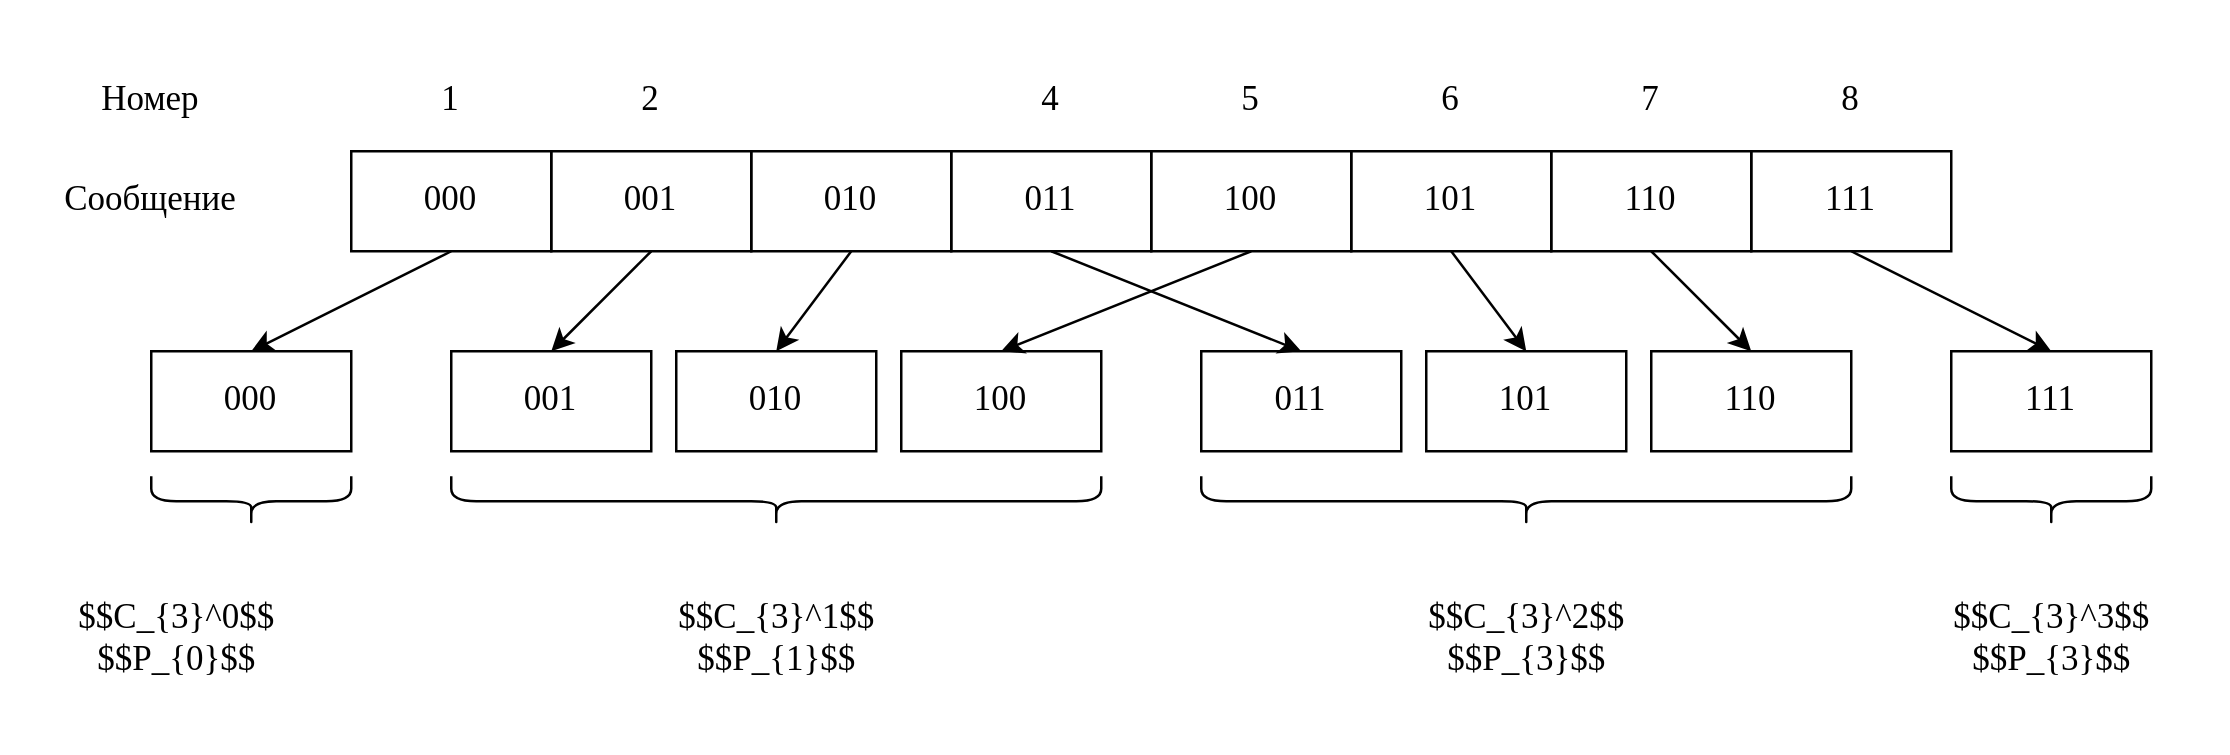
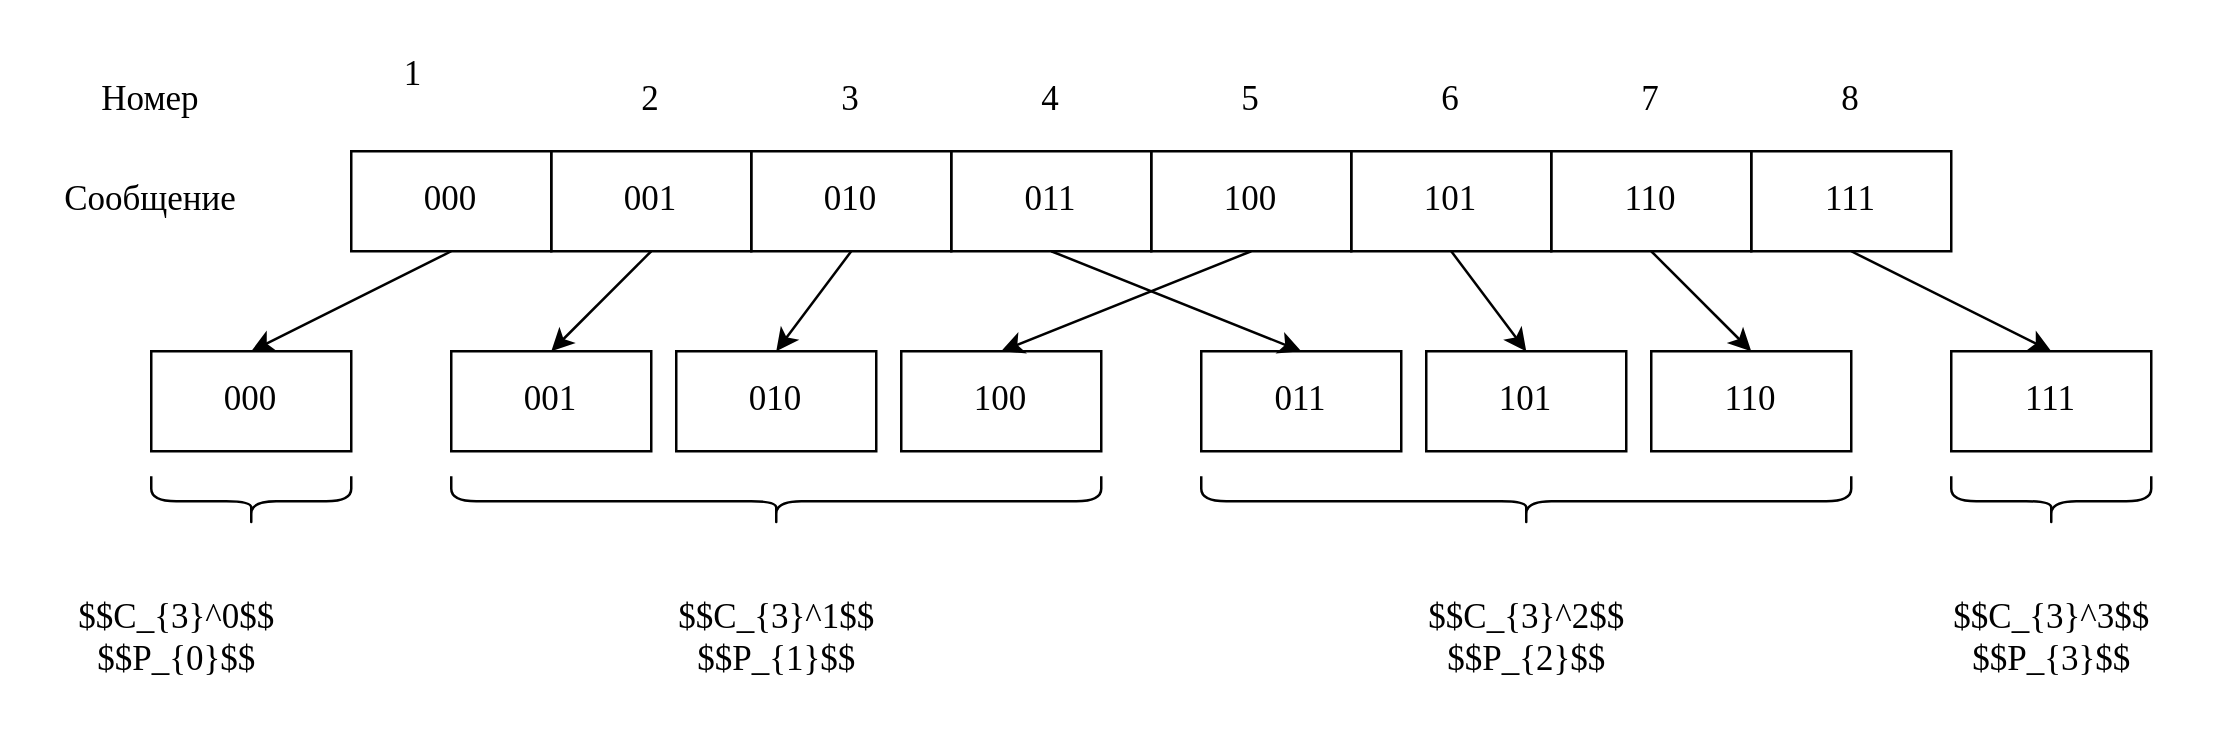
node "1": moved (451, 101) -> (414, 76)
node "3": added
node "$$C_{3}^2$$ $$P_{3}$$": label "$$C_{3}^2$$ $$P_{3}$$" -> "$$C_{3}^2$$ $$P_{2}$$"
